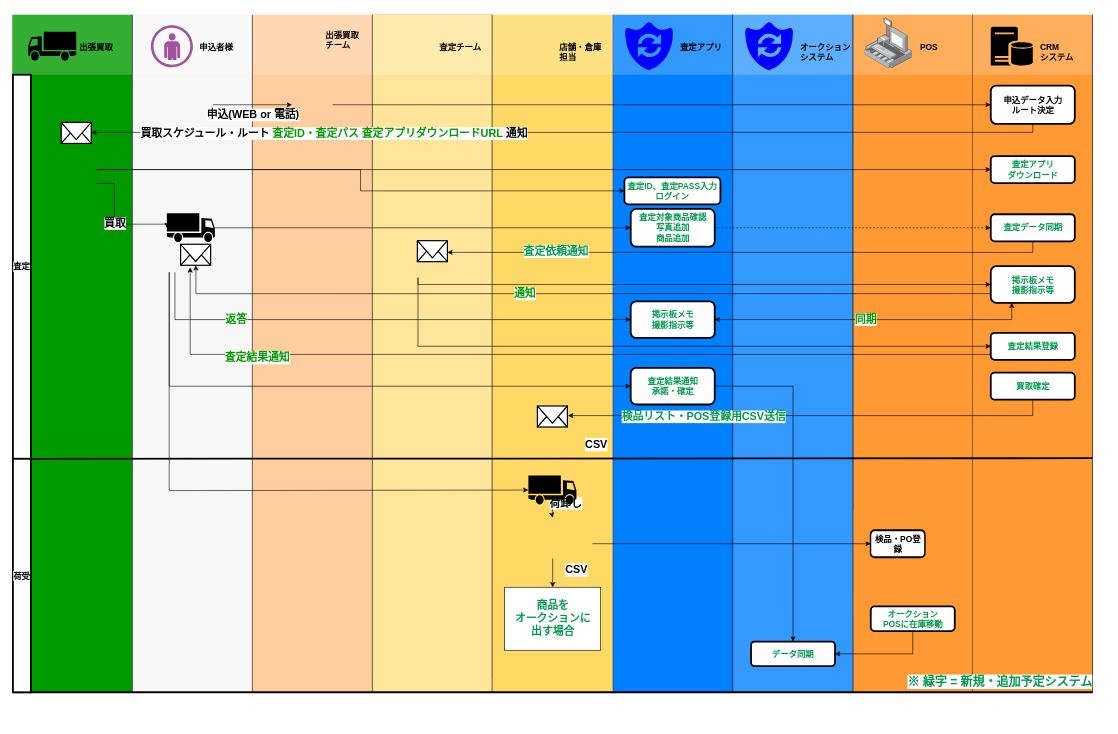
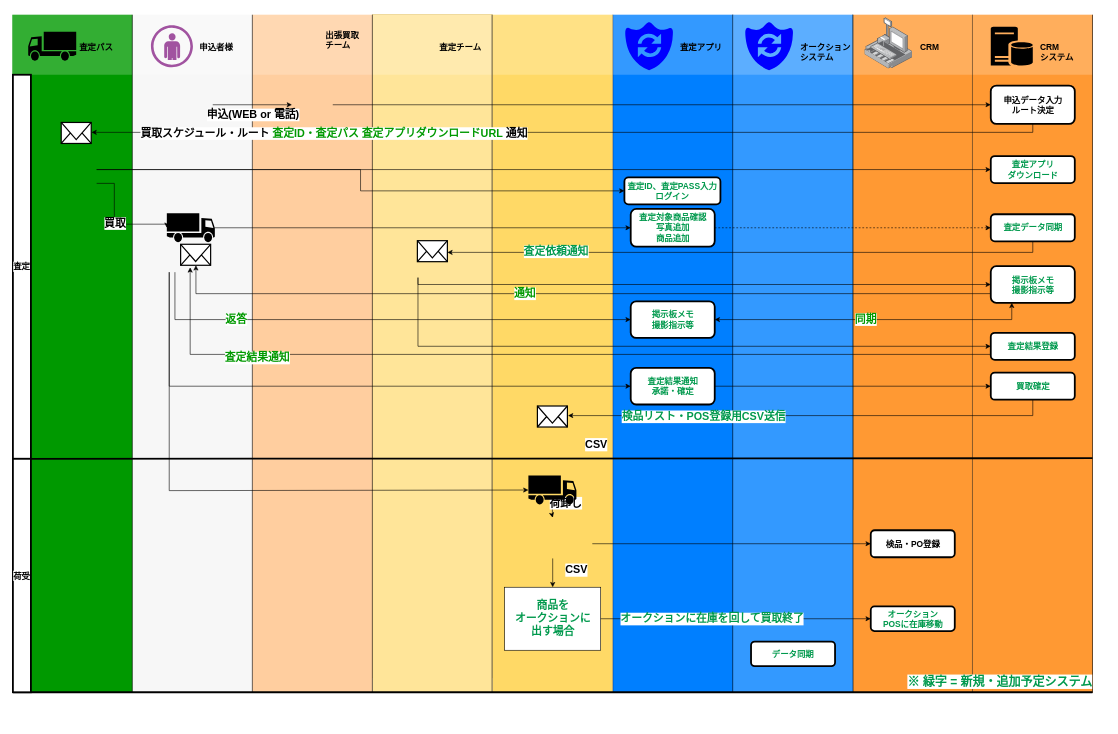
node "出張買取": label "出張買取" -> "査定パス"
node "POS": label "POS" -> "CRM"
node "店舗・倉庫 担当": removed
node "検品・PO登録": size 54x27 -> 84x27
edge "査定結果通知 承諾・確定" -> "データ同期": now "査定結果通知 承諾・確定" -> "買取確定"
edge "商品をオークションに出す場合" -> "オークション POSに在庫移動": added, label "オークションに在庫を回して買取終了"
edge "オークション POSに在庫移動" -> "データ同期": removed
